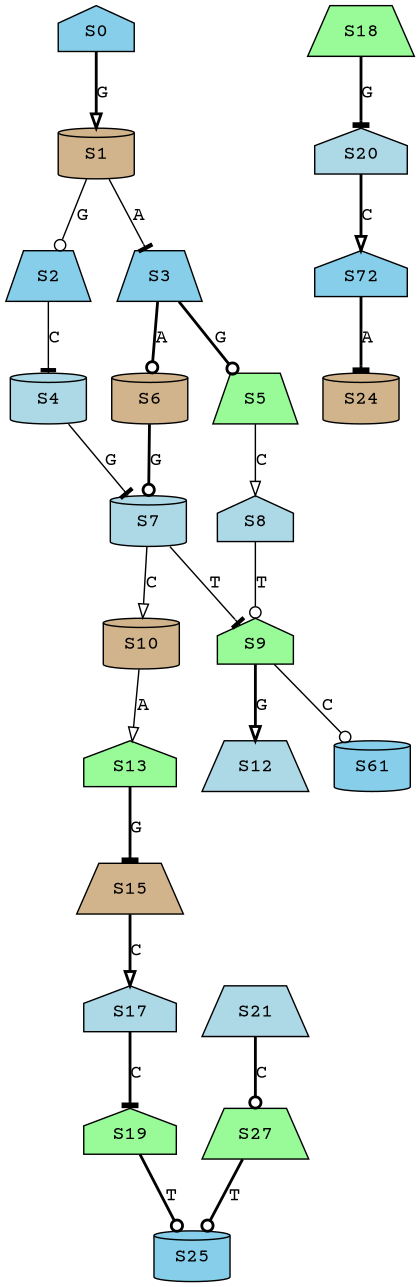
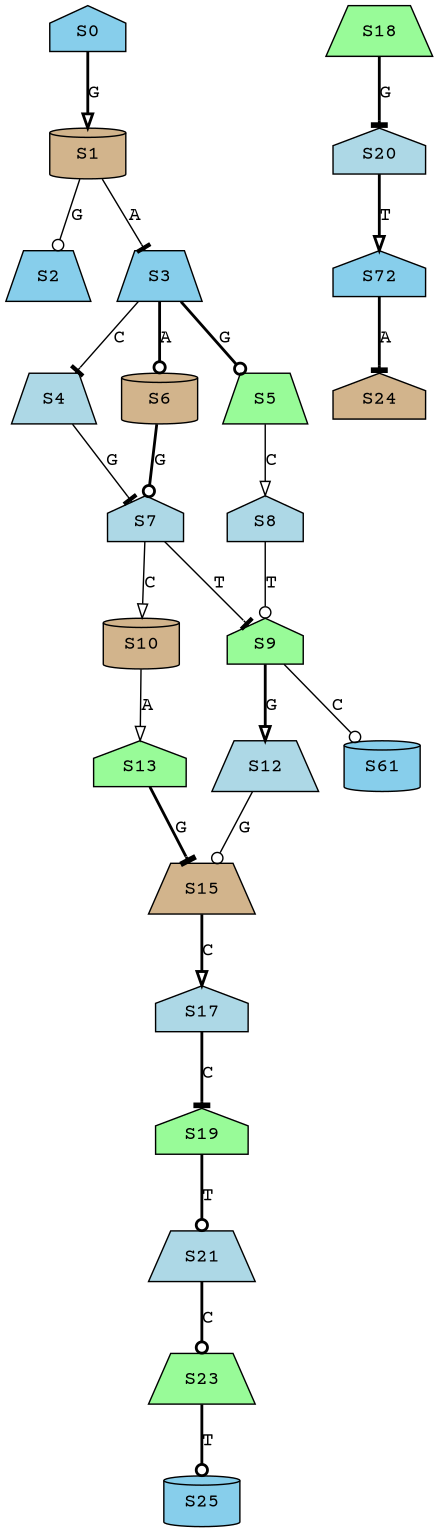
edge "S20" -> "S72": label "C" -> "T"
edge "S2" -> "S4": now "S3" -> "S4"
node "S4": shape cylinder -> trapezium
node "S24": shape cylinder -> house
node "S7": shape cylinder -> house
edge "S12" -> "S15": added, label "G"
node "S27": label "S27" -> "S23"
edge "S19" -> "S25": now "S19" -> "S21"
